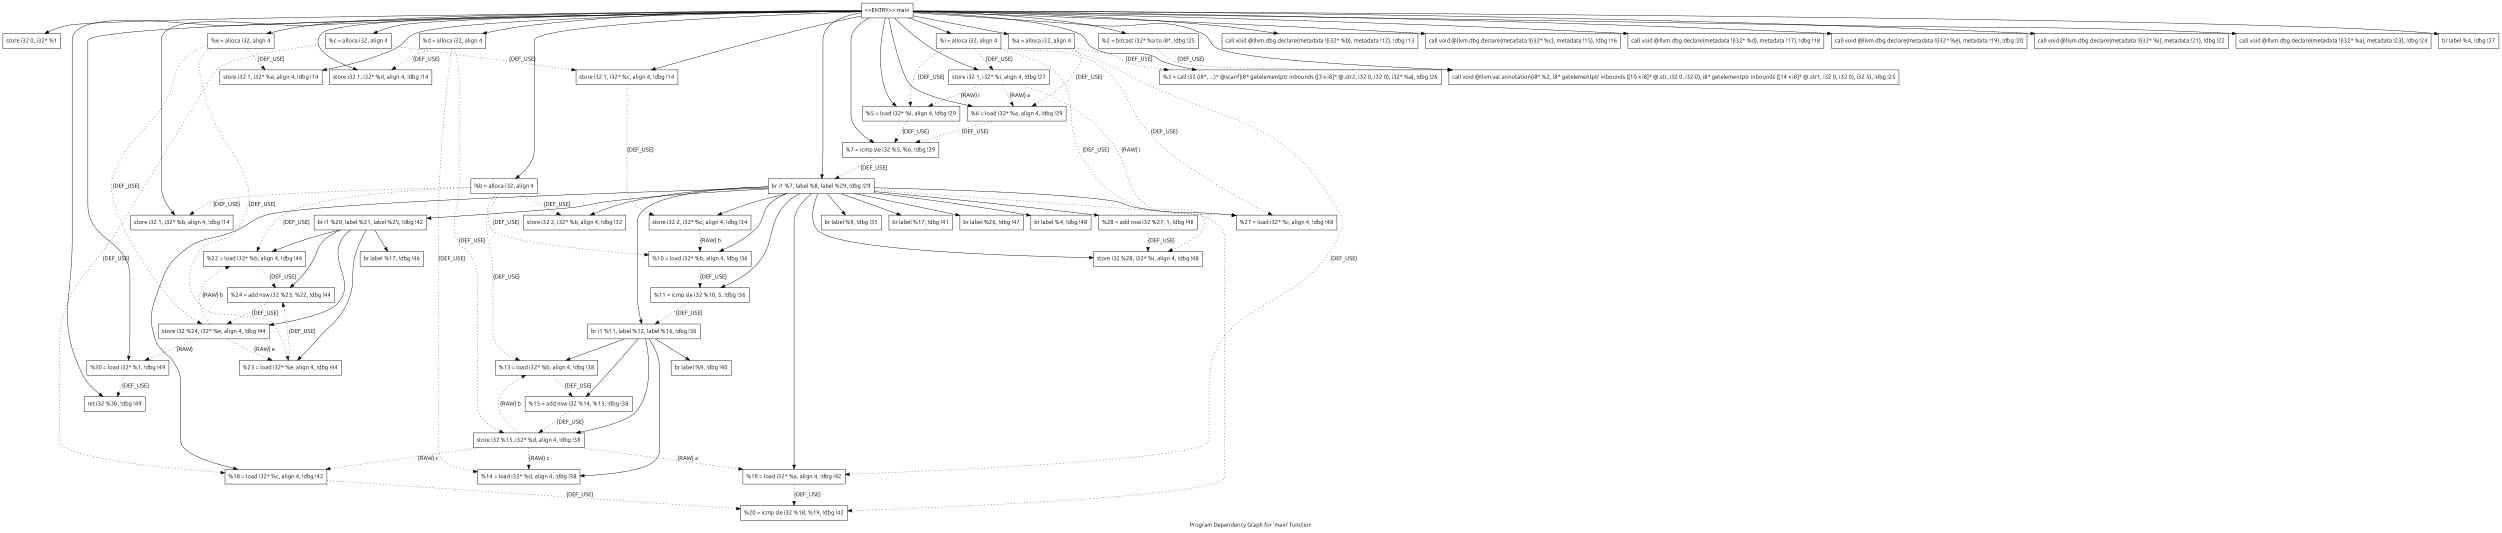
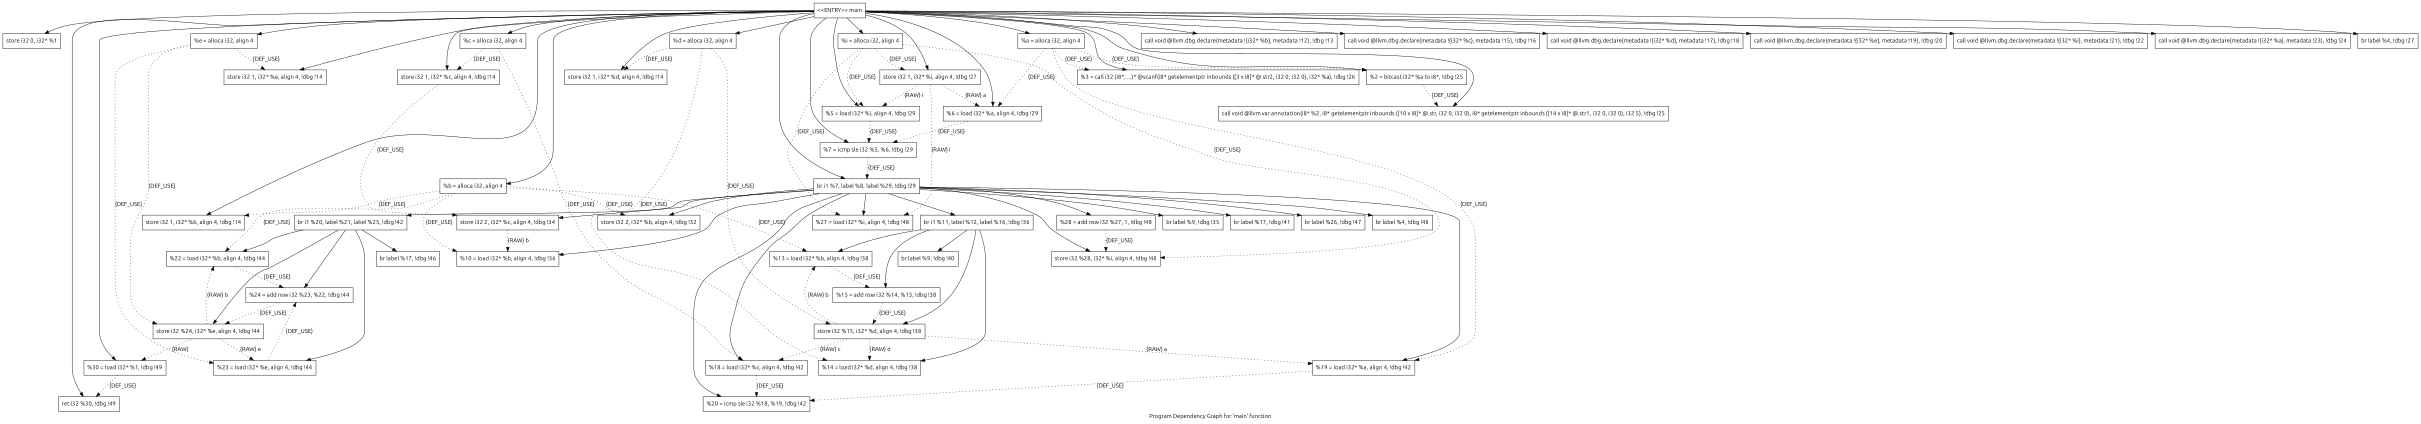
edge "%a = alloca i32, align 4" -> "%2 = bitcast i32* %a to i8*, !dbg !25": added, label "{DEF_USE}"
node "%11 = icmp sle i32 %10, 5, !dbg !36": removed
edge "br i1 %7, label %8, label %29, !dbg !29" -> "%20 = icmp sle i32 %18, %19, !dbg !42": style dotted -> solid
